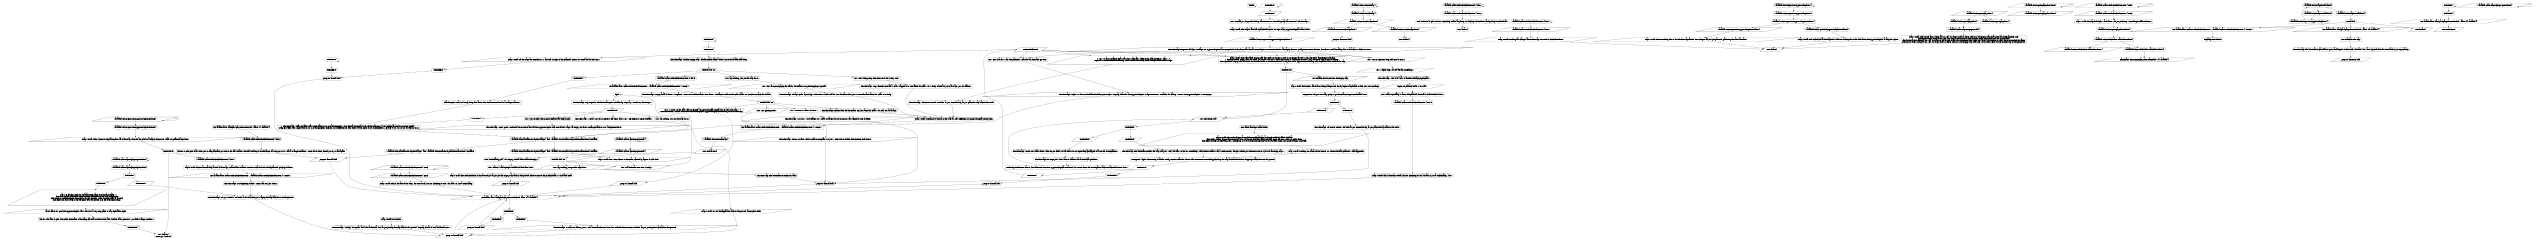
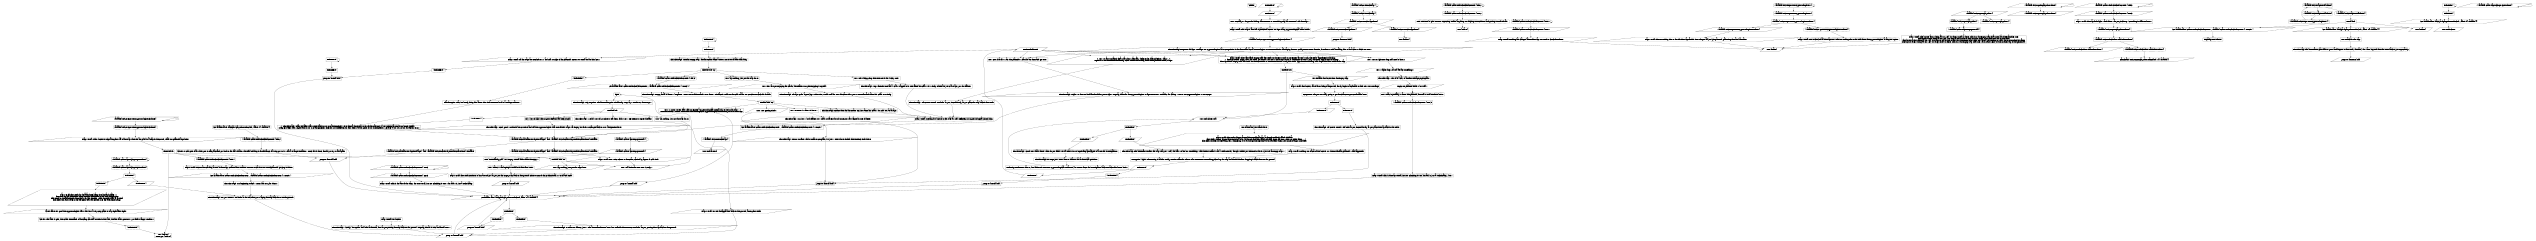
node "You: Pause and input stand there.": label "You: Pause and input stand there." -> "You: Pause and just stand there."
edge "You: Look around." -> "Untitled hub (08)": now "remorse hub" -> "Untitled hub (08)"
node "Kim Kitsuragi: The lieutenant stretches his back.": removed
